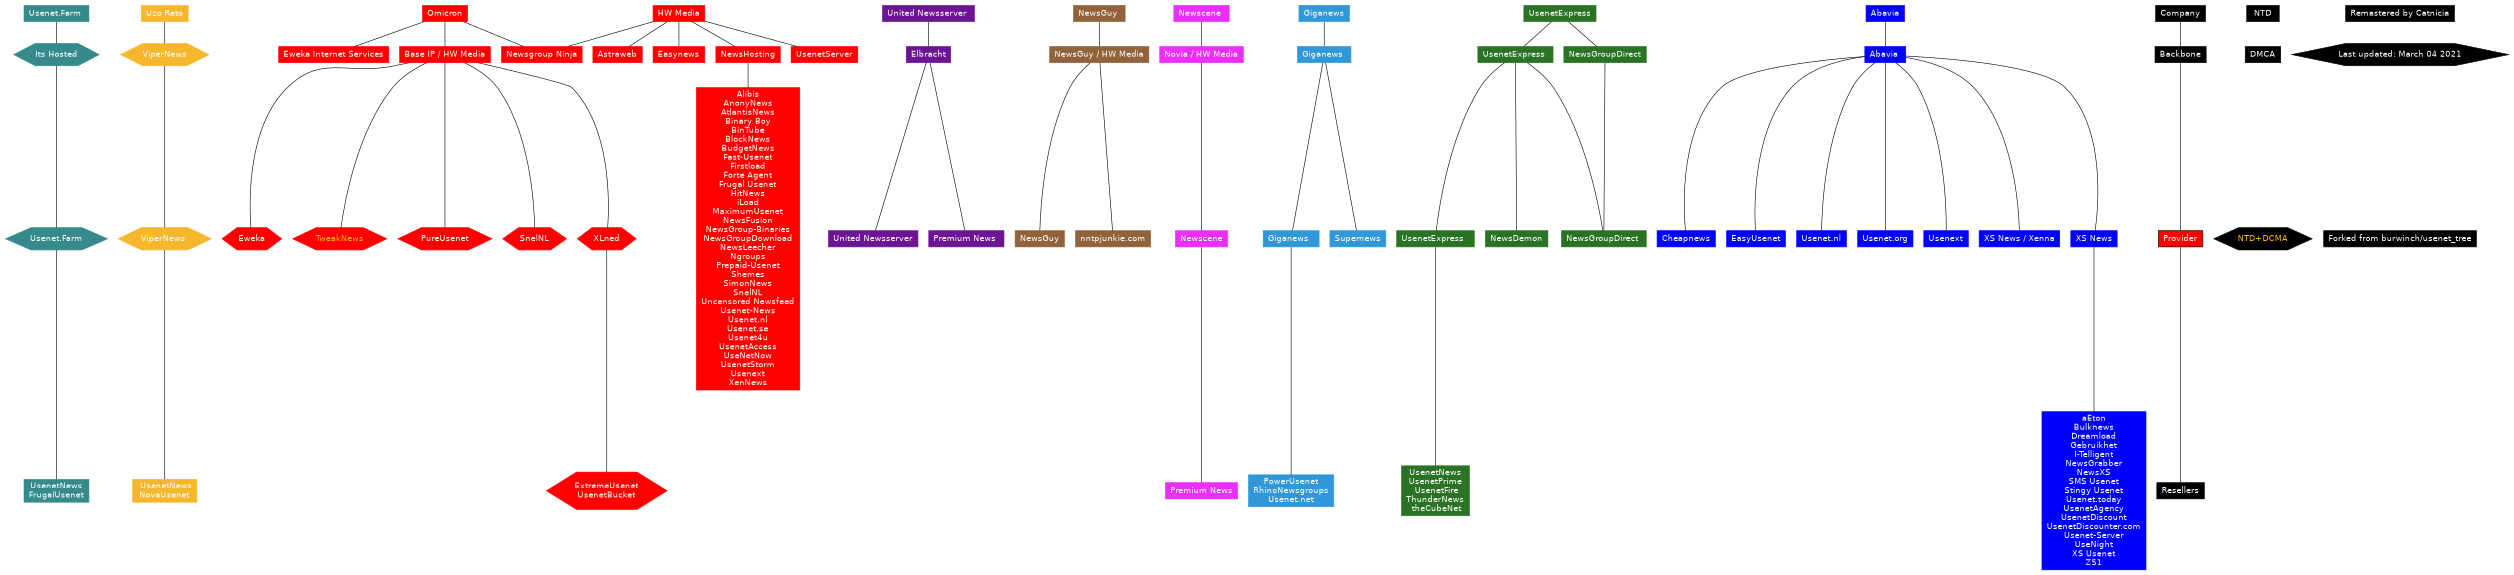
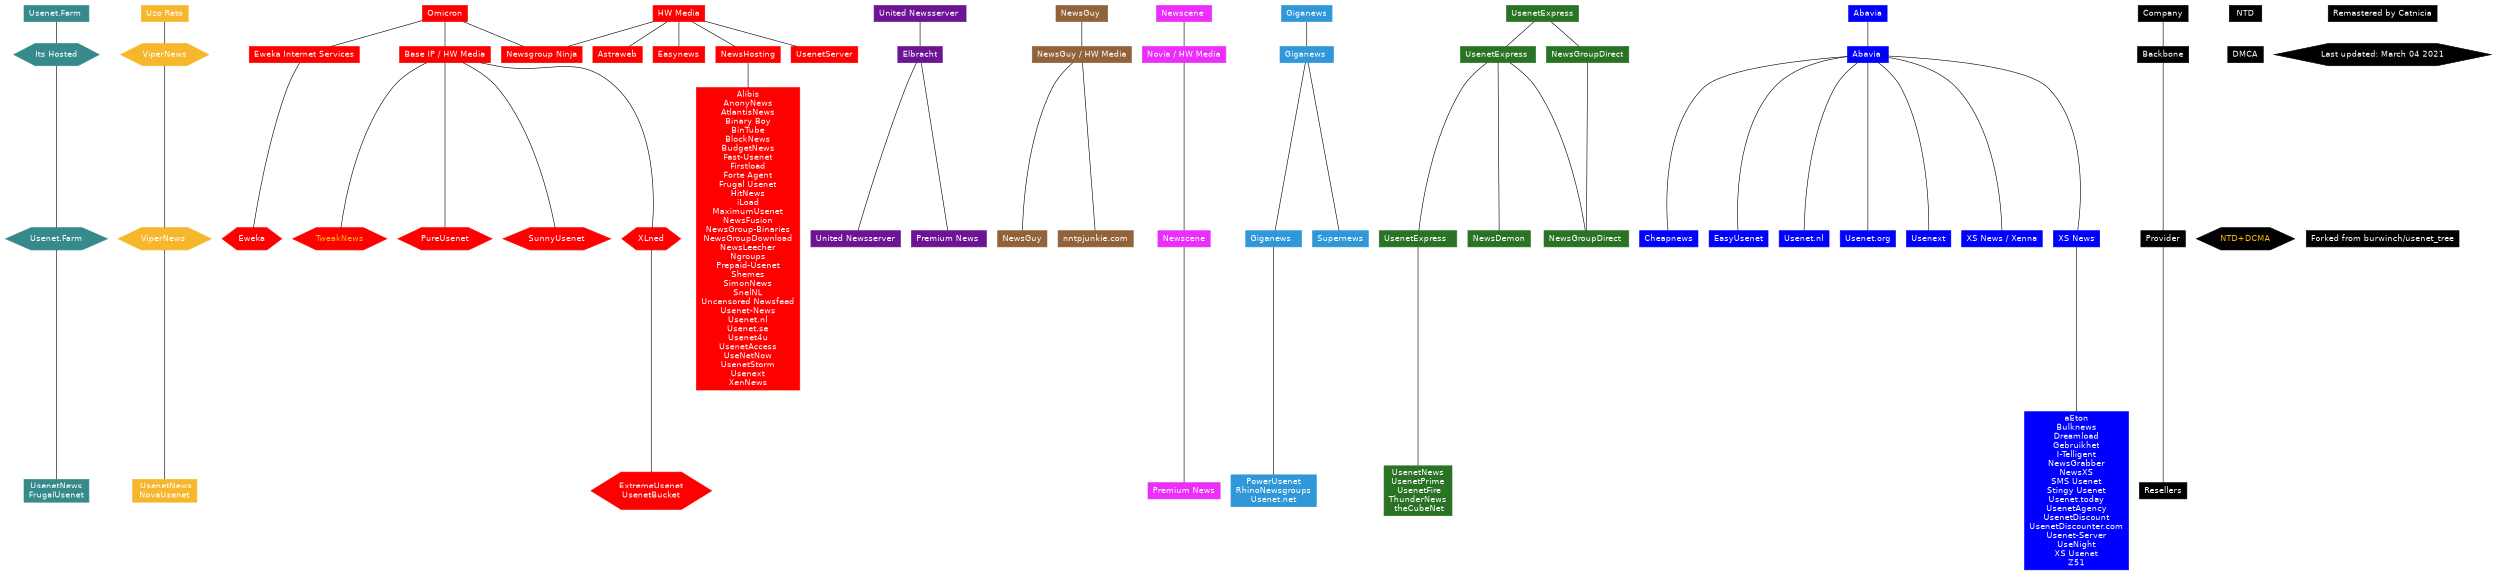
edge "Base IP / HW Media" -- "Eweka": now "Eweka Internet Services" -- "Eweka"
node "SnelNL": label "SnelNL" -> "SunnyUsenet"
node "Provider": fillcolor red -> black
